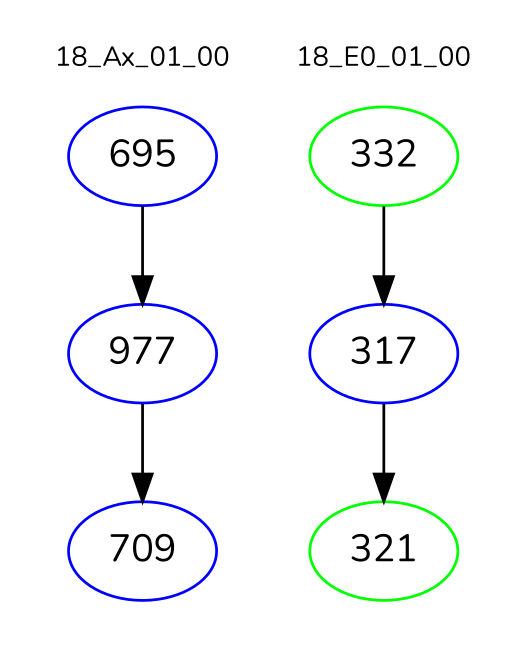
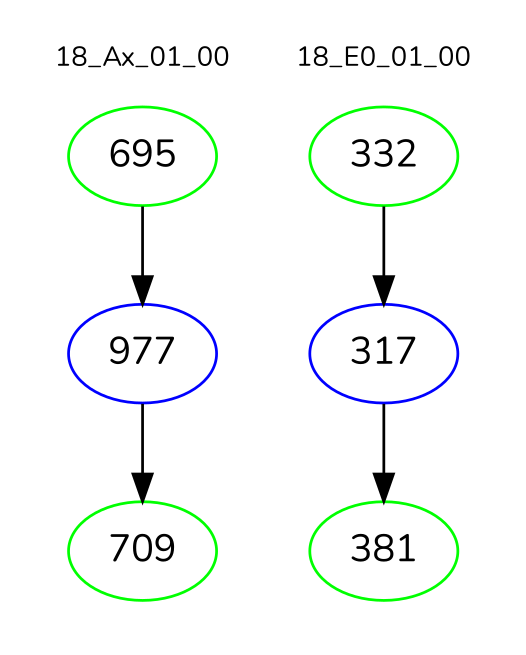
node "695": color blue -> green
node "709": color blue -> green
node "321": label "321" -> "381"
